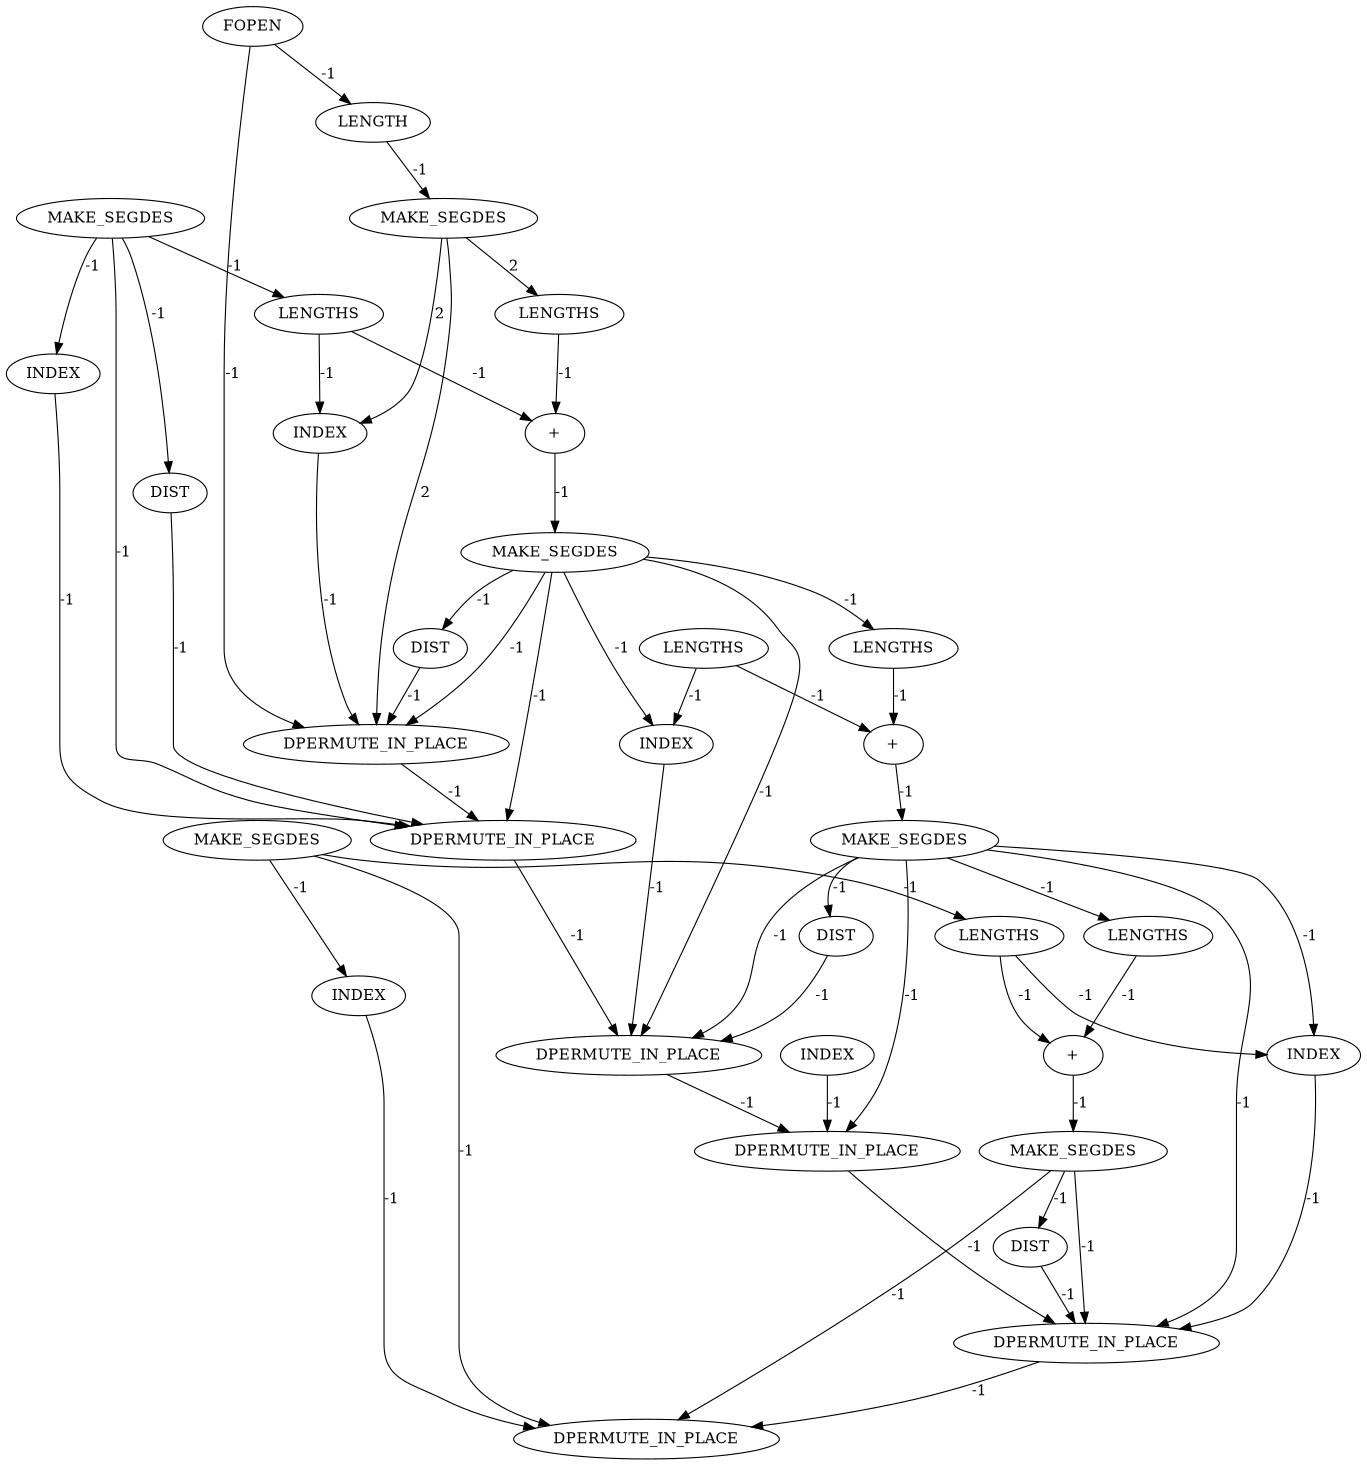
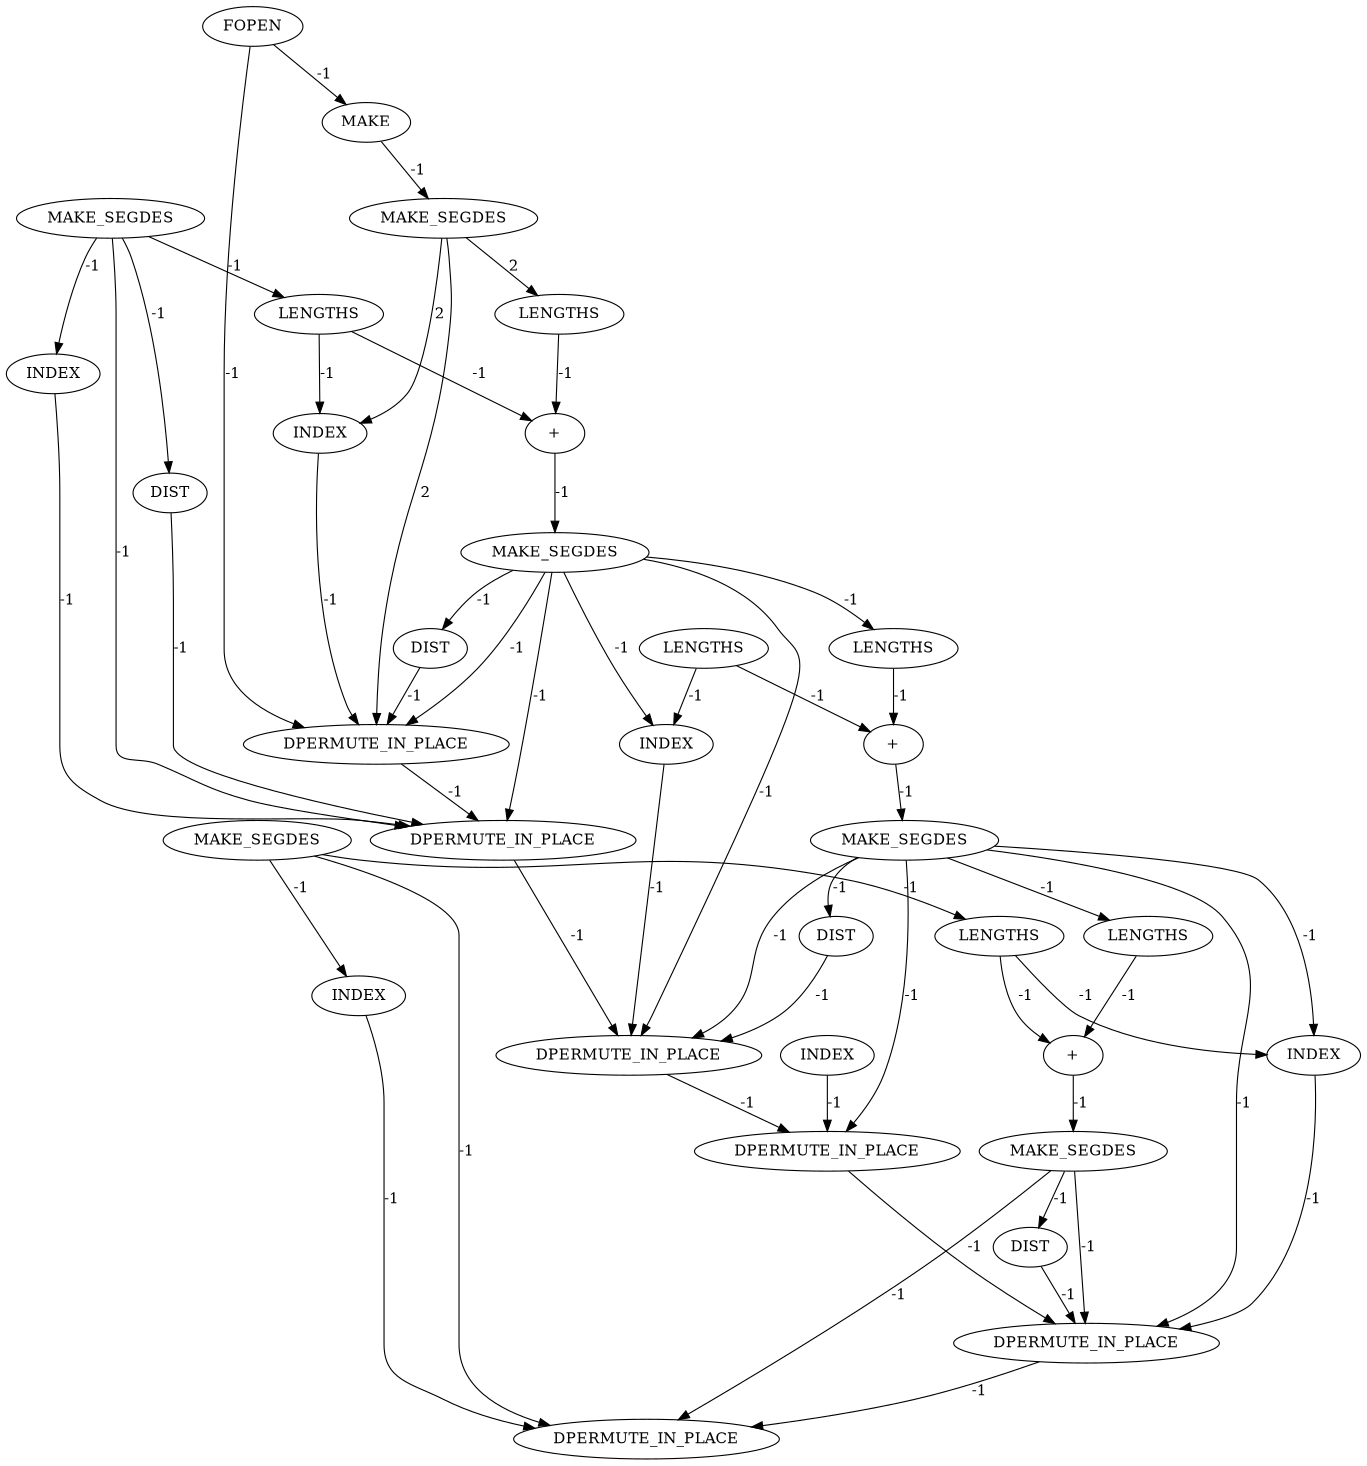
node "LENGTH": label "LENGTH" -> "MAKE"
